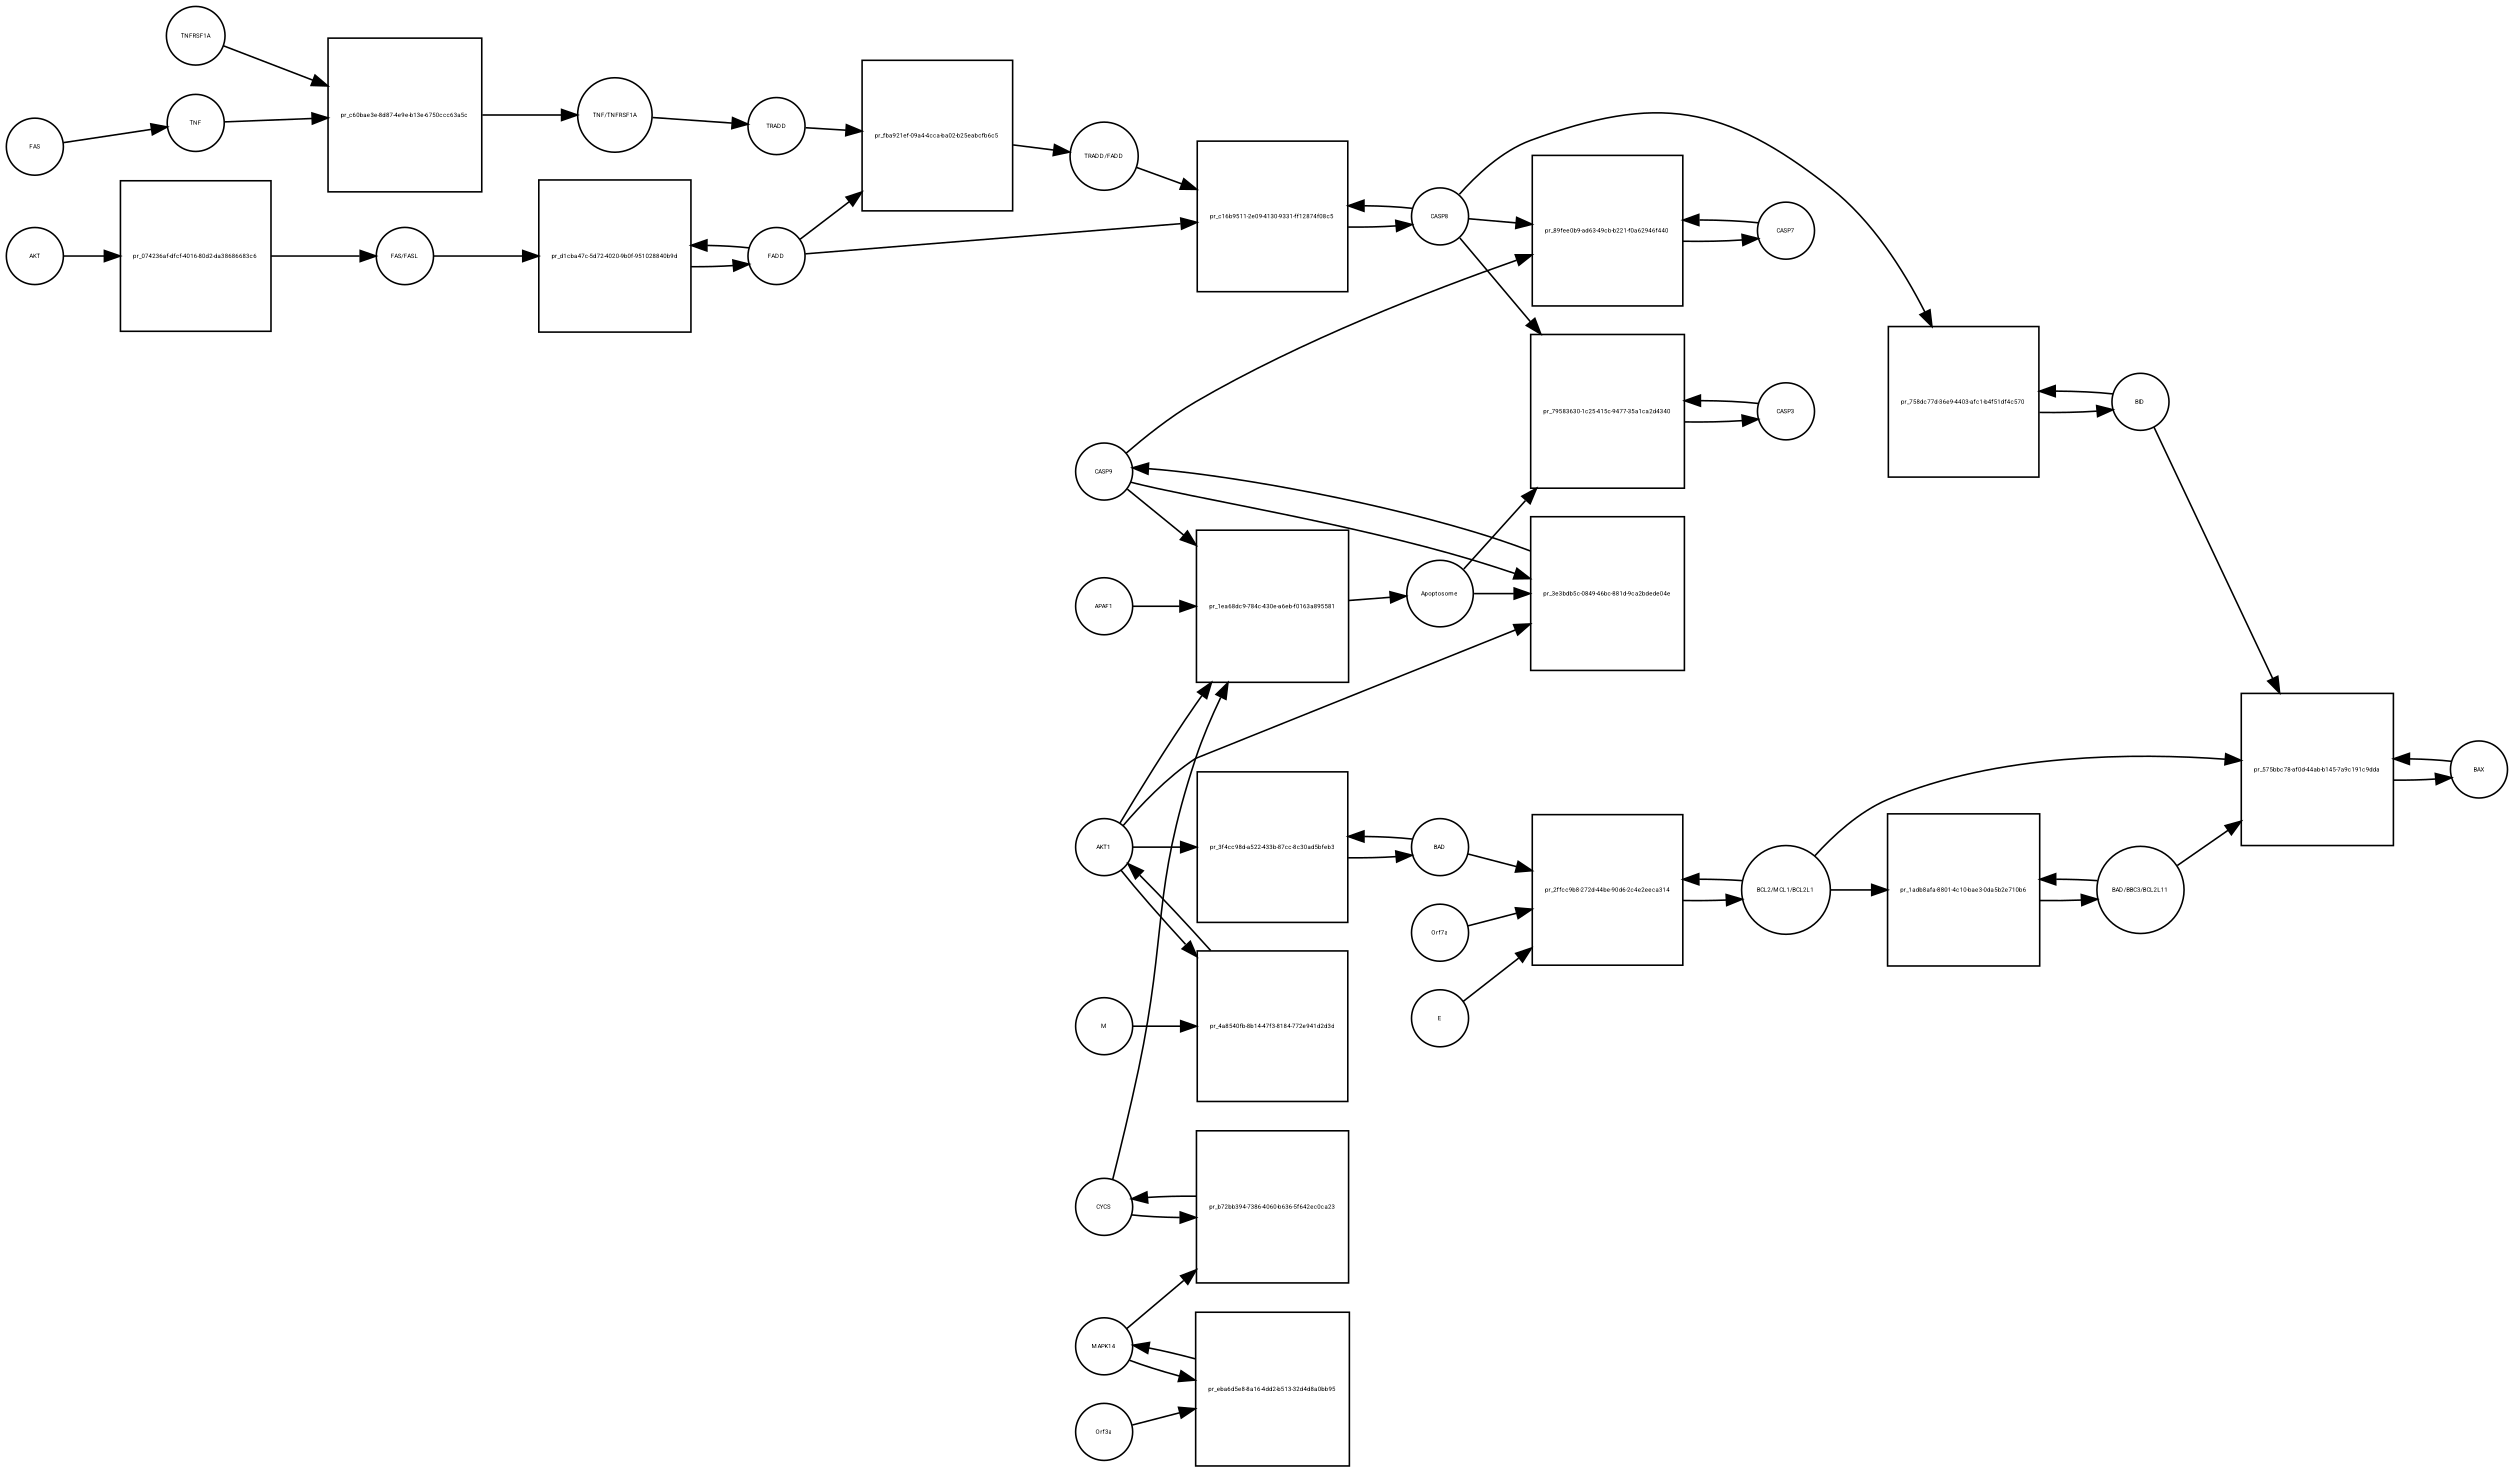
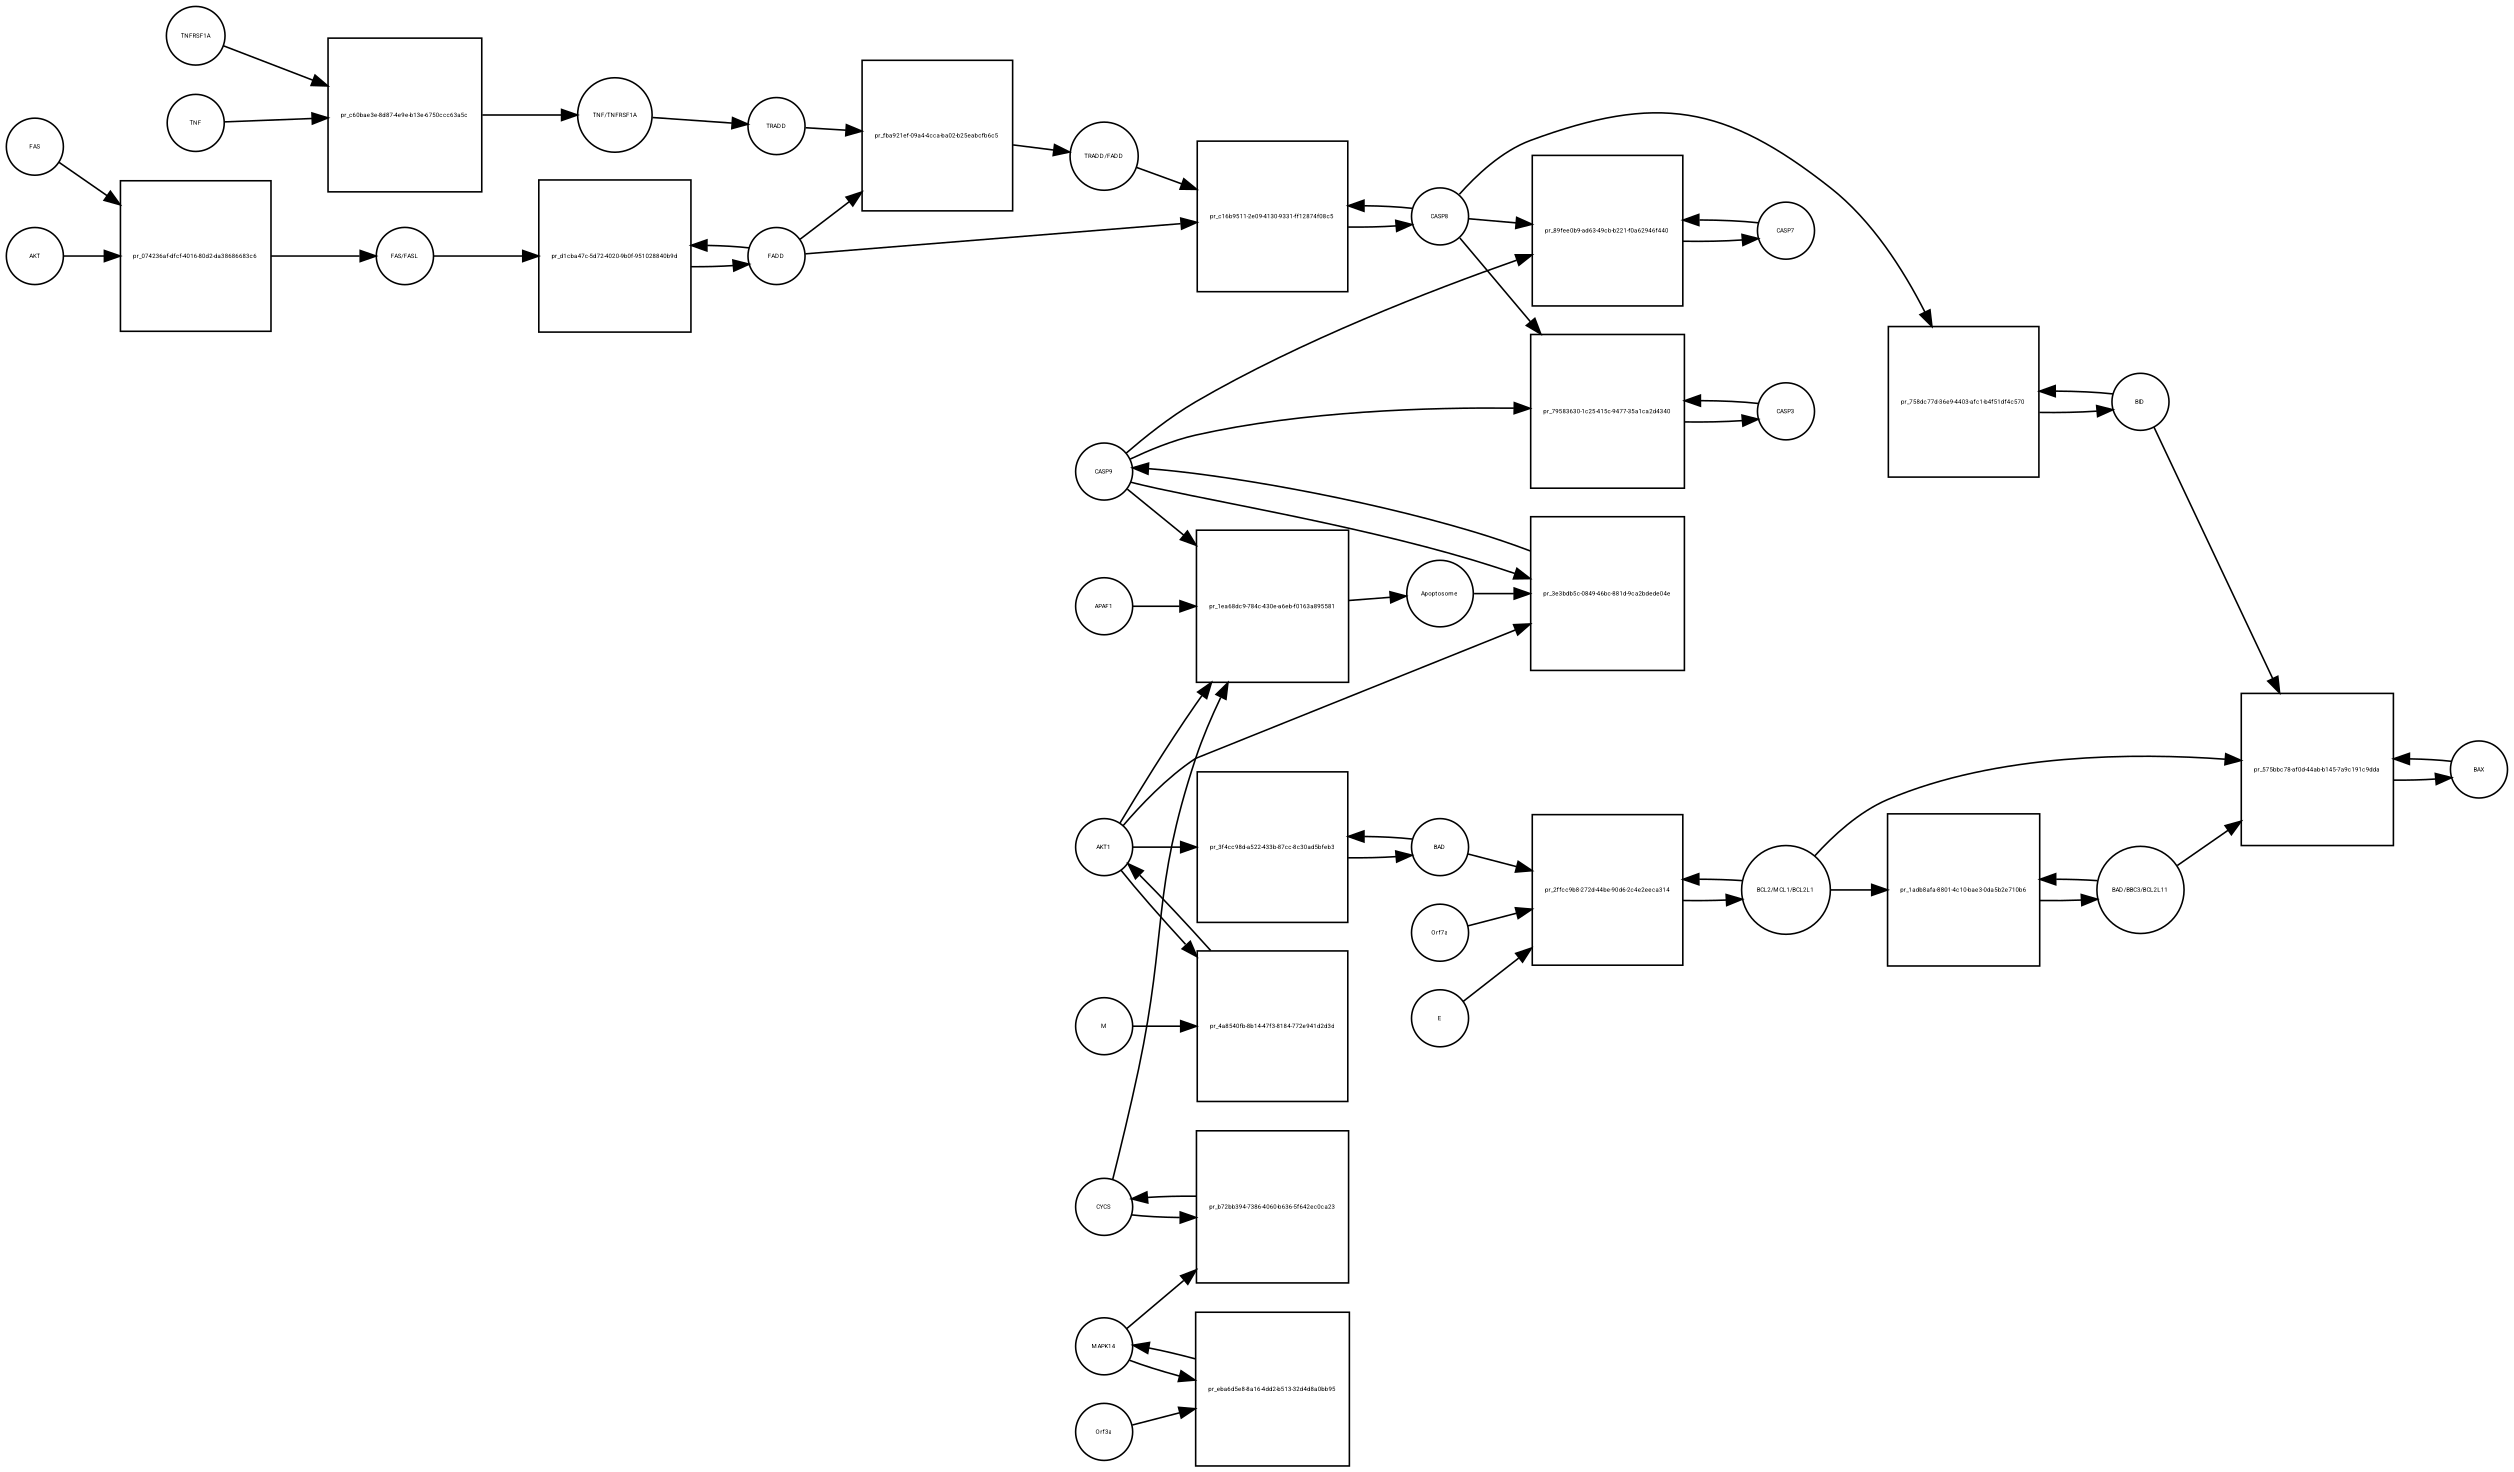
edge "FAS" -> "TNF": now "FAS" -> "pr_074236af-dfcf-4016-80d2-da38686683c6"
edge "Apoptosome" -> "pr_79583630-1c25-415c-9477-35a1ca2d4340": now "CASP9" -> "pr_79583630-1c25-415c-9477-35a1ca2d4340"
